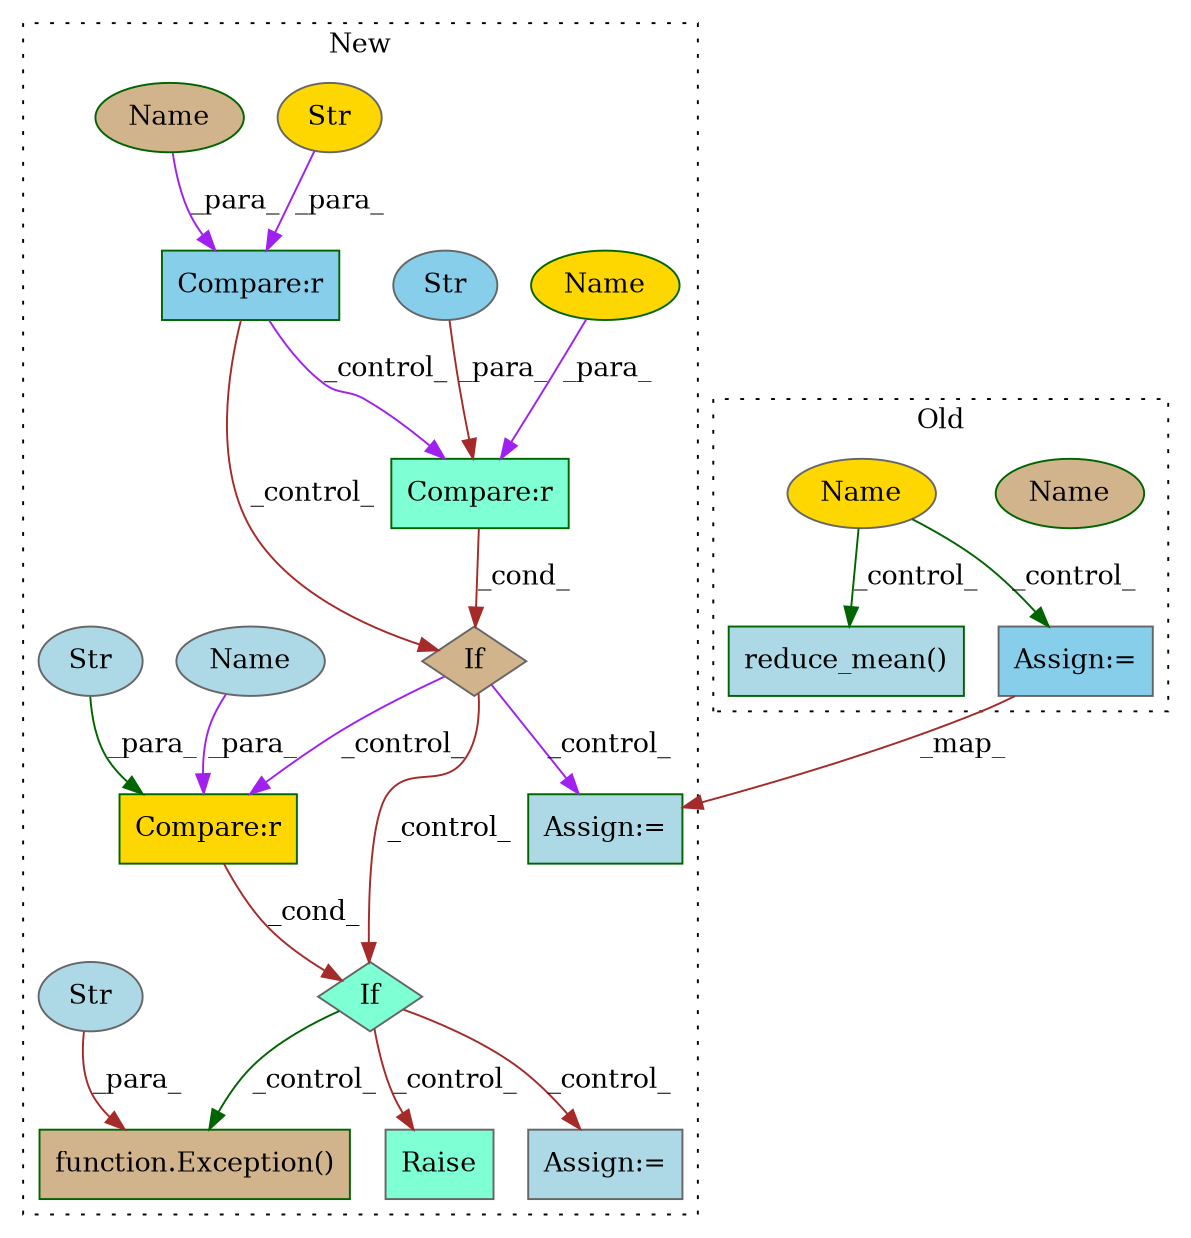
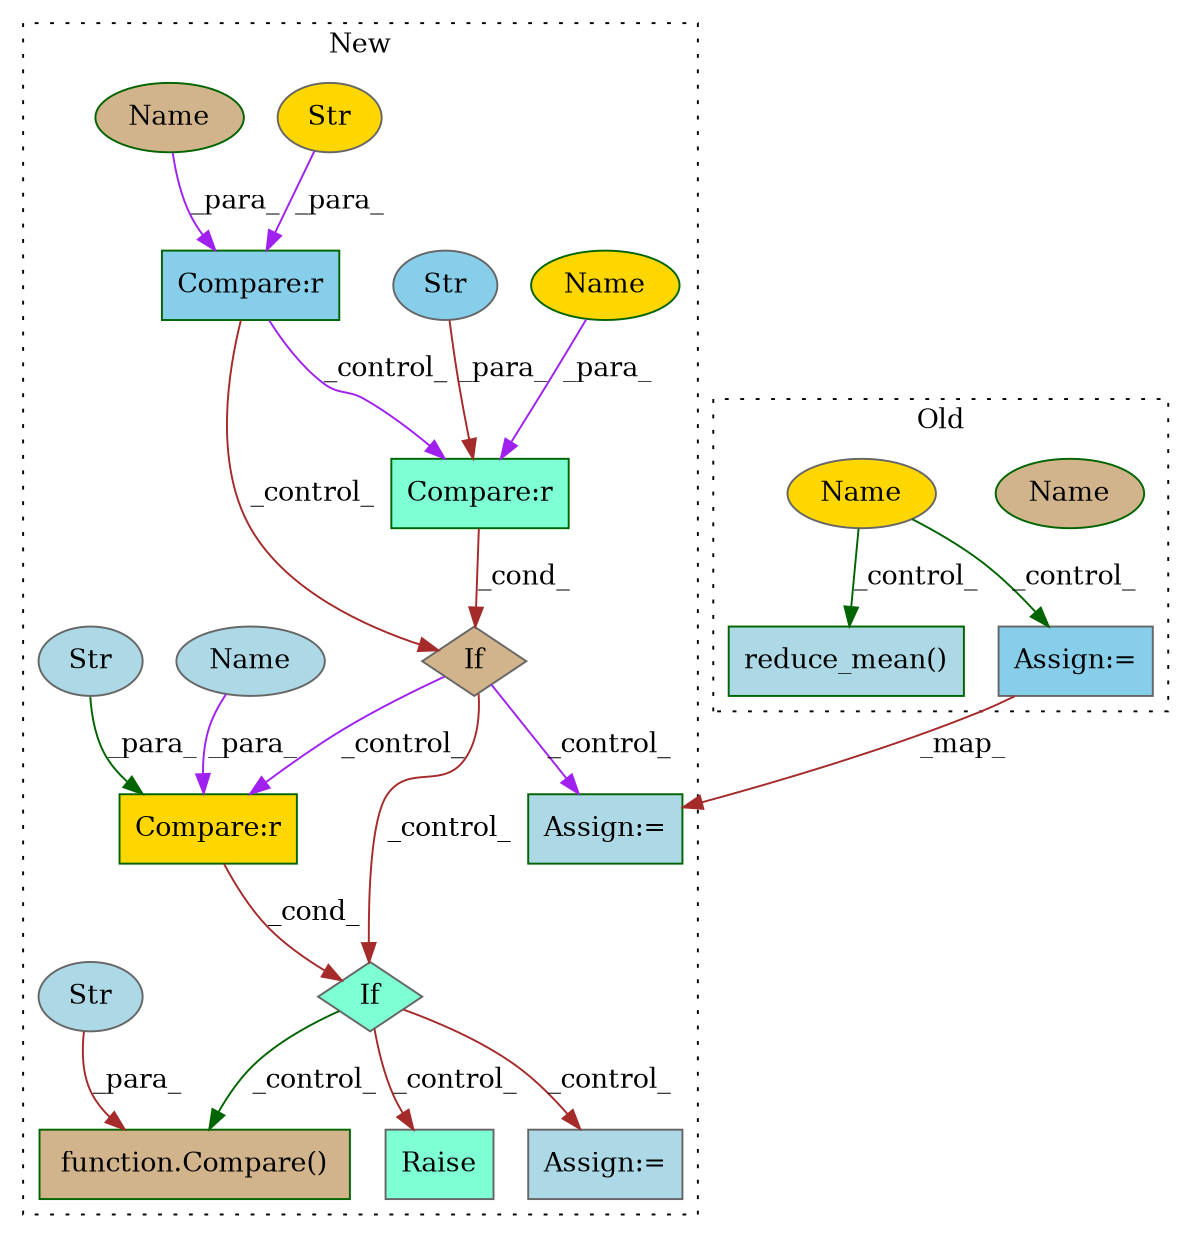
node "function.Exception()": label "function.Exception()" -> "function.Compare()"
